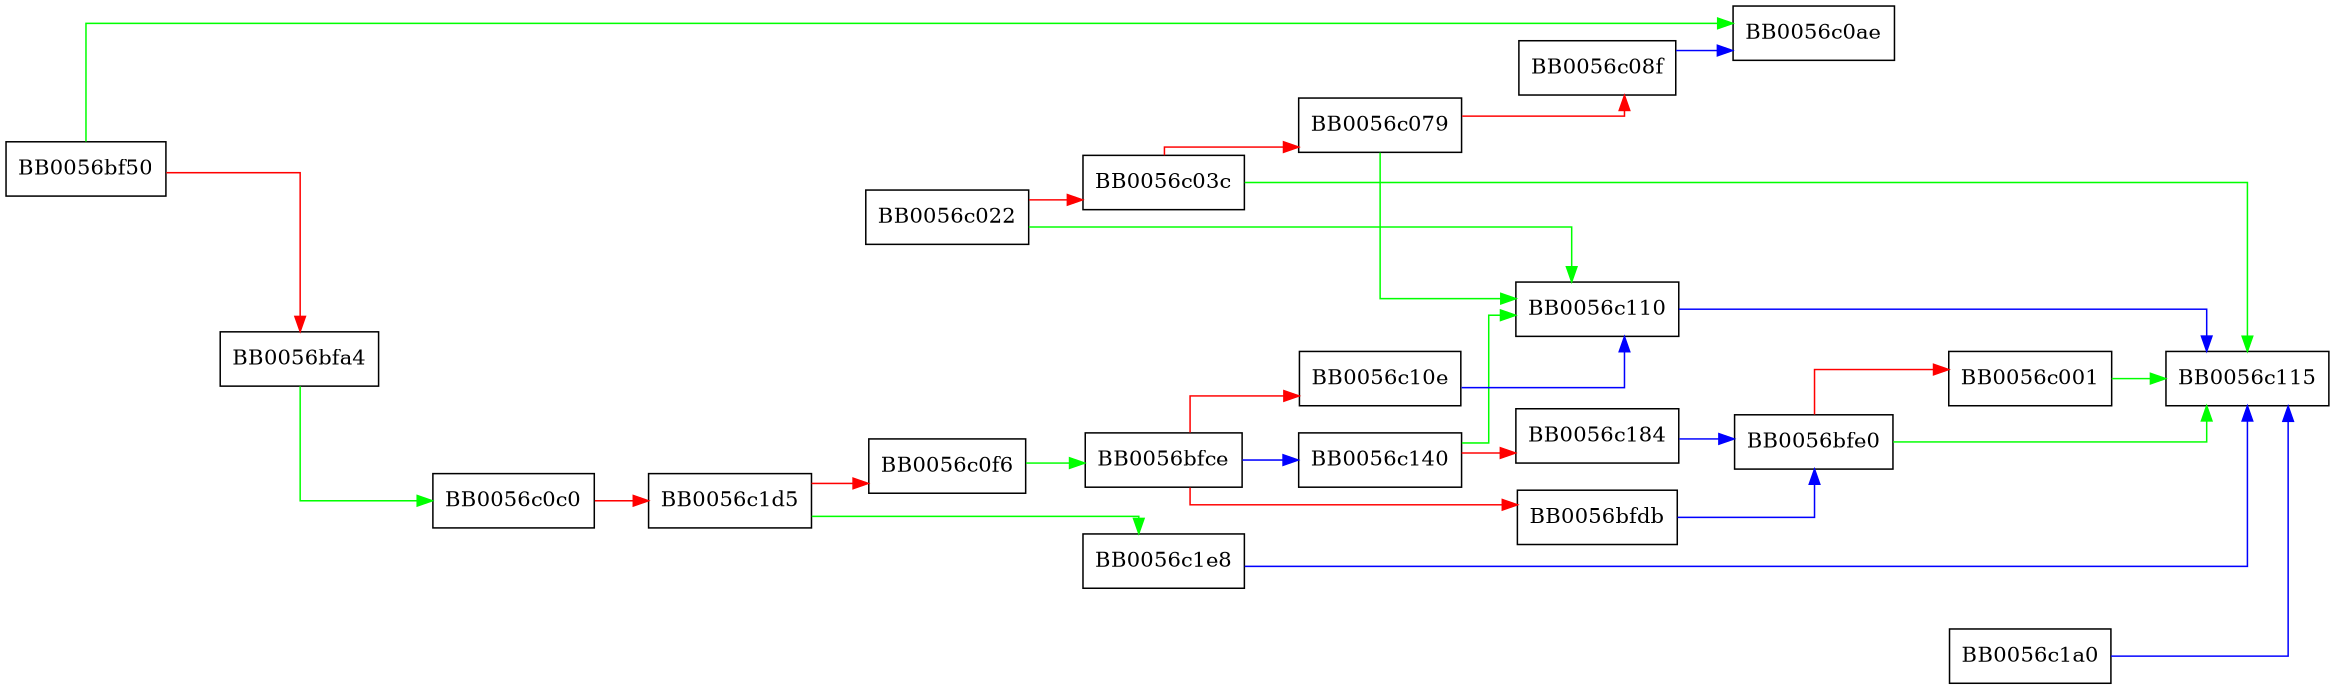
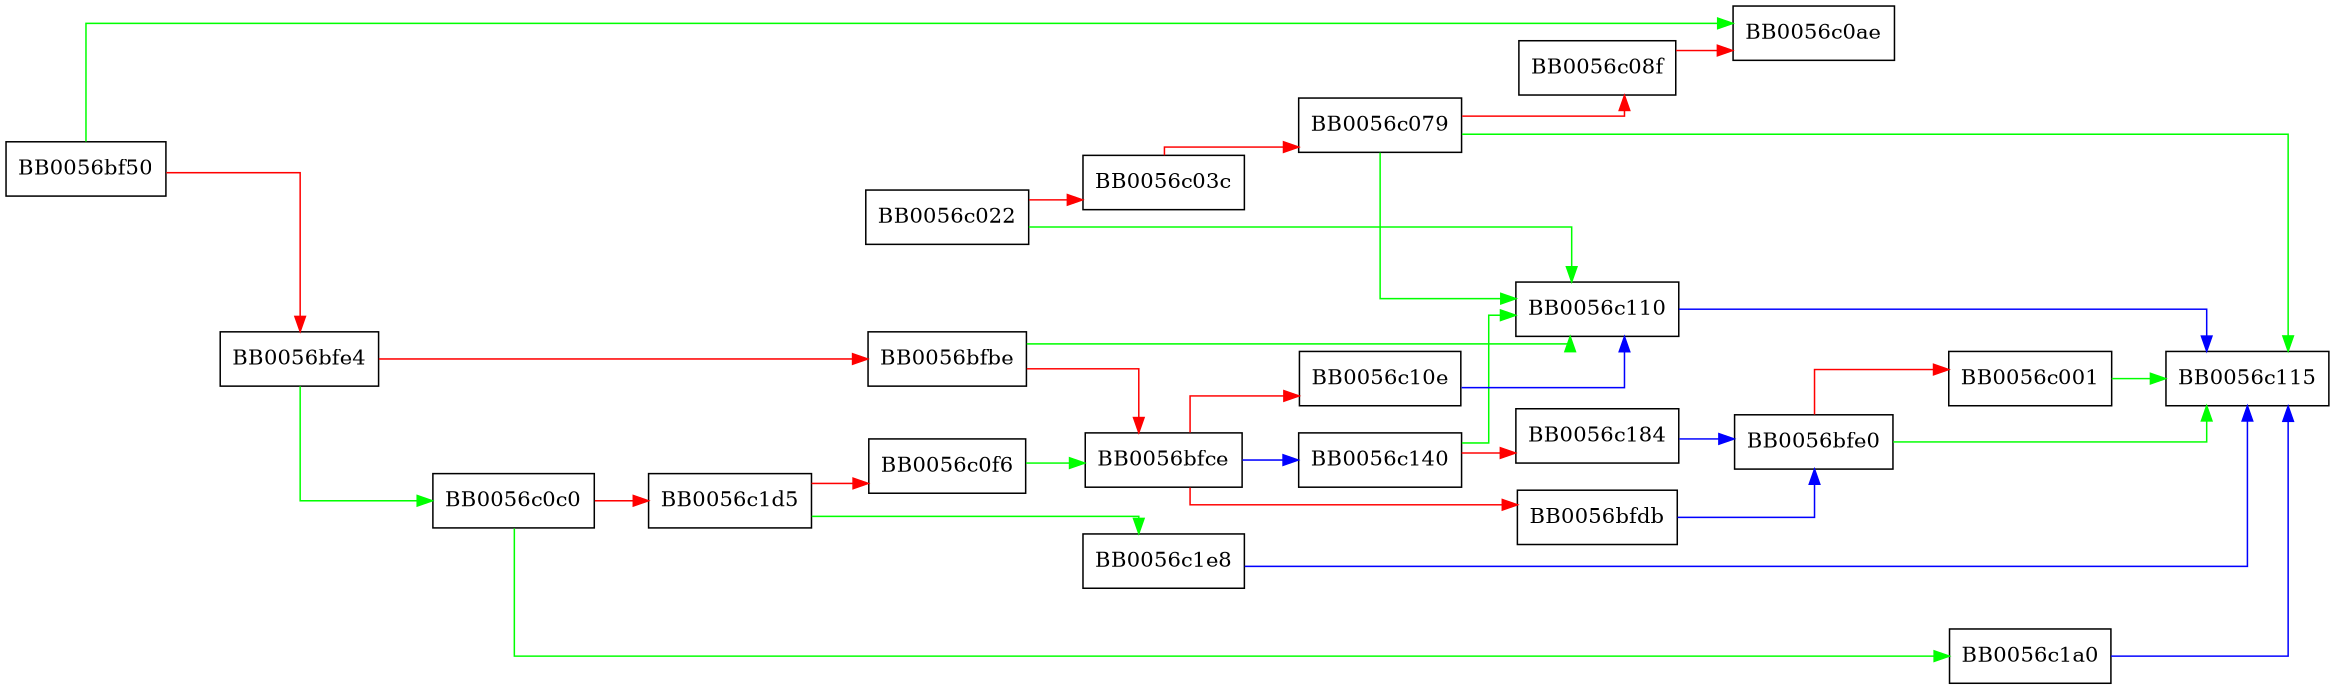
edge "BB0056c08f" -> "BB0056c0ae": color blue -> red
edge "BB0056c03c" -> "BB0056c115": now "BB0056c079" -> "BB0056c115"
node "BB0056bfa4": label "BB0056bfa4" -> "BB0056bfe4"
node "BB0056bfbe": added
edge "BB0056c0c0" -> "BB0056c1a0": added
